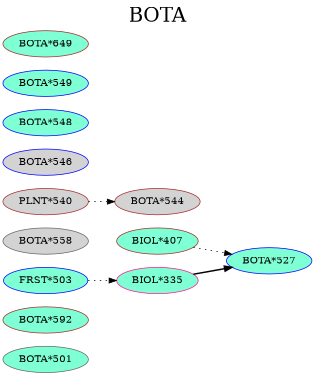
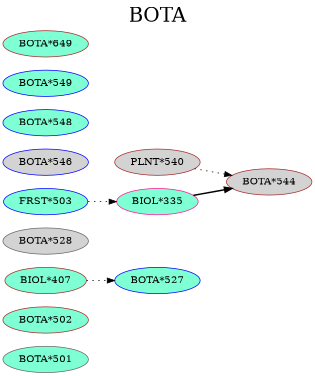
node "BOTA*558": label "BOTA*558" -> "BOTA*528"
edge "BIOL*335" -> "BOTA*527": now "BIOL*335" -> "BOTA*544"
node "BOTA*592": label "BOTA*592" -> "BOTA*502"
